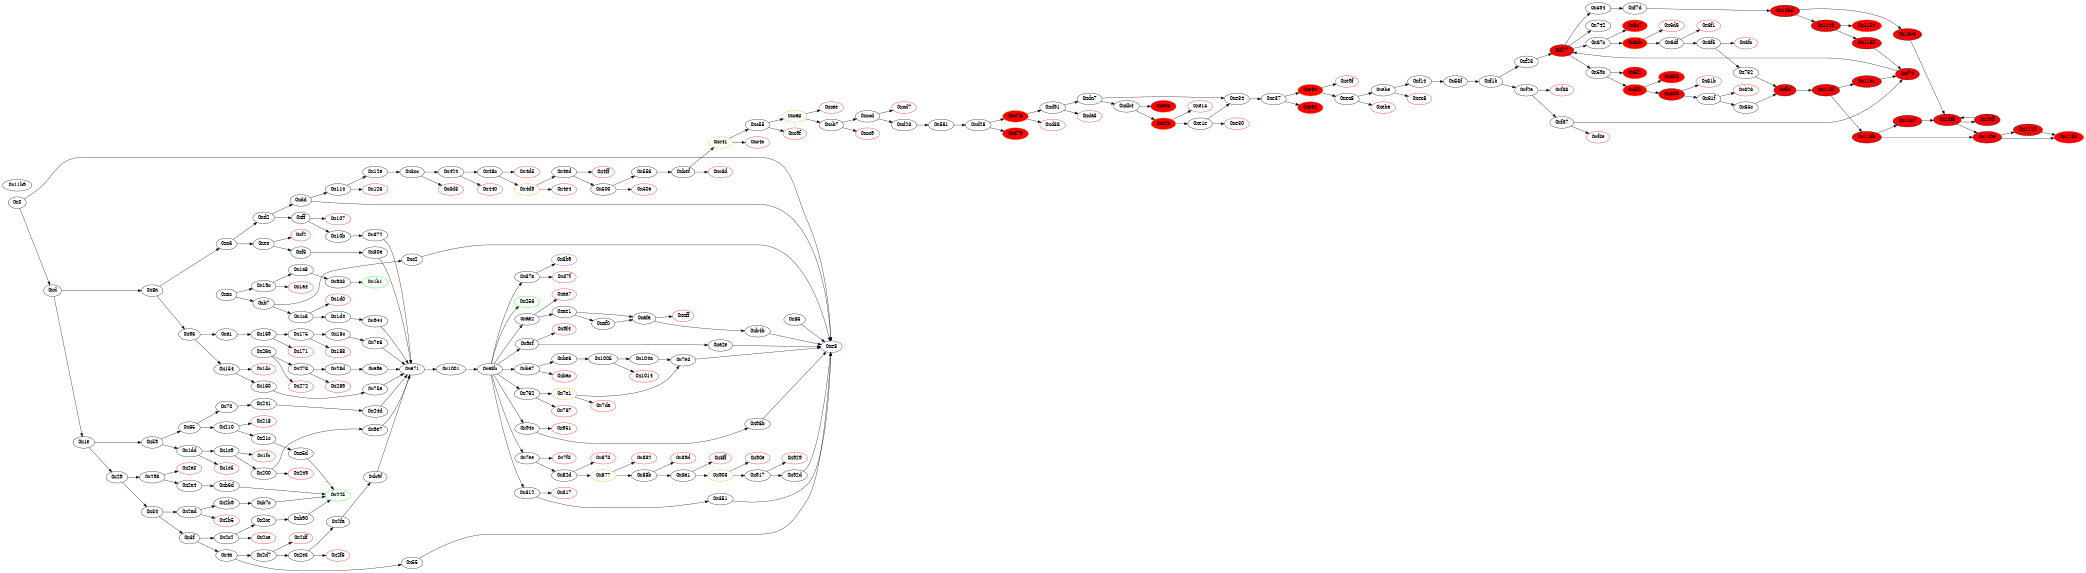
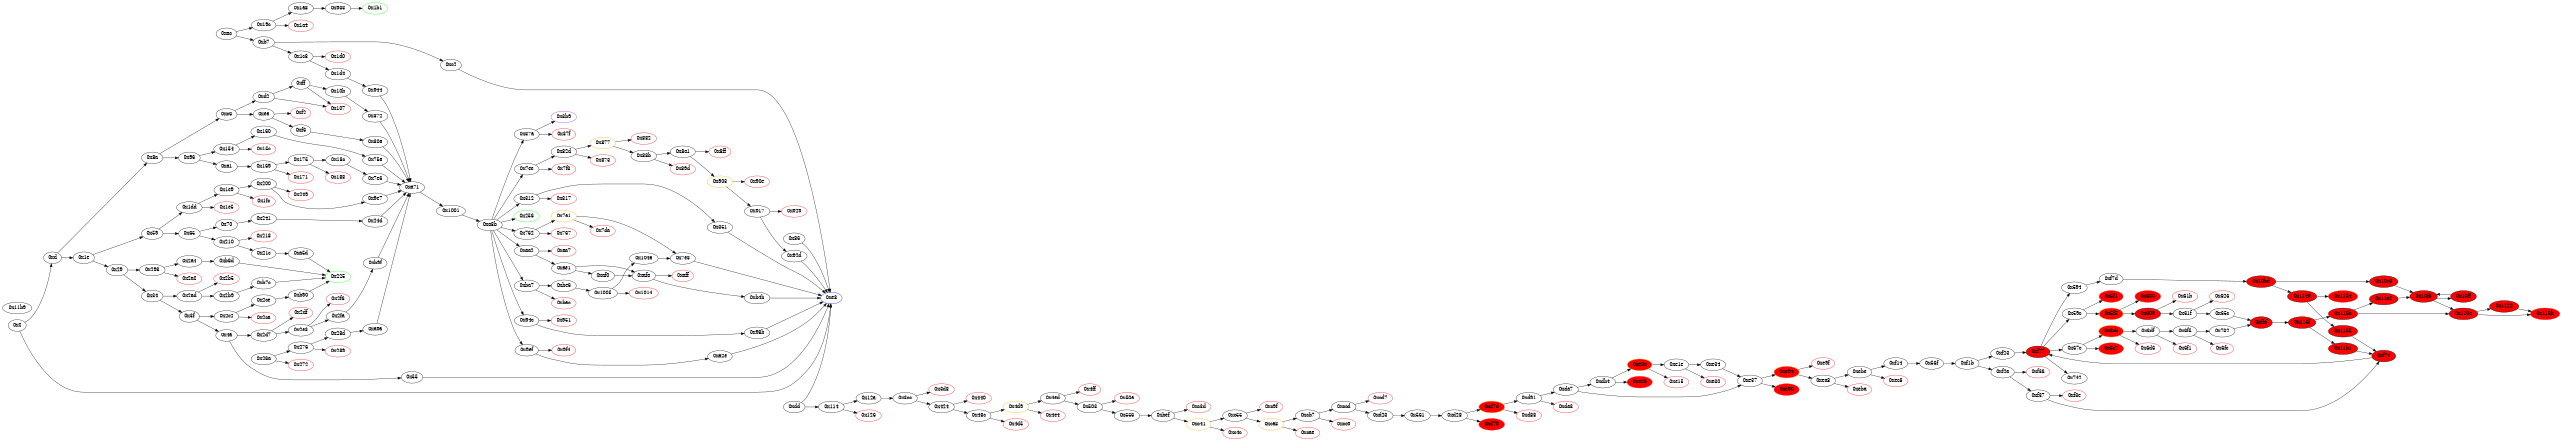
edge "0xda7" -> "0xe34": now "0xda7" -> "0xe37"
edge "0xd2" -> "0xdd": now "0xd2" -> "0x107"
